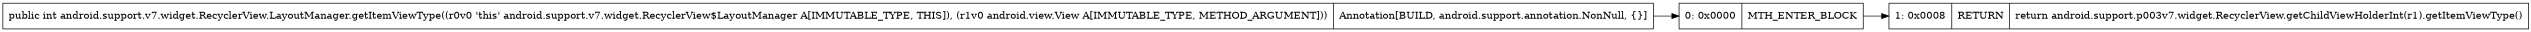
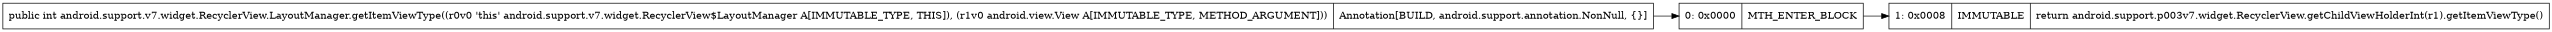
node "1: 0x0008": text "RETURN" -> "IMMUTABLE"
